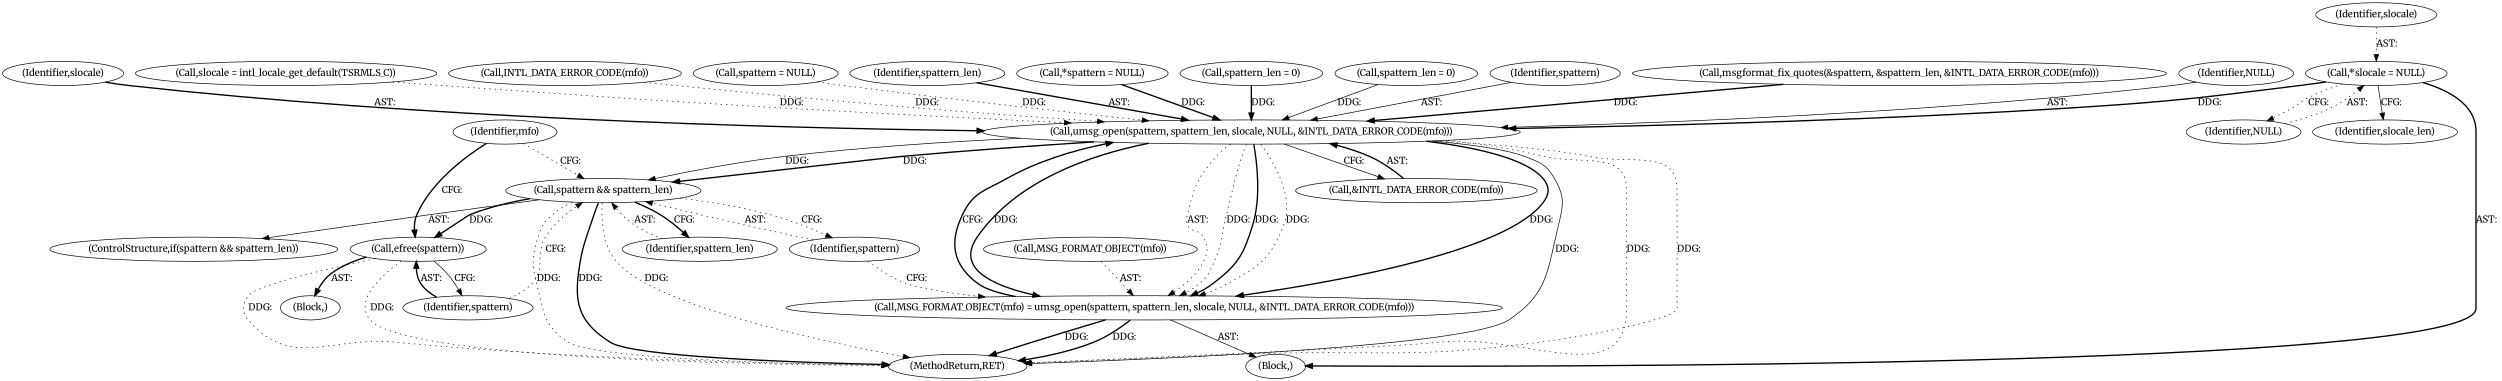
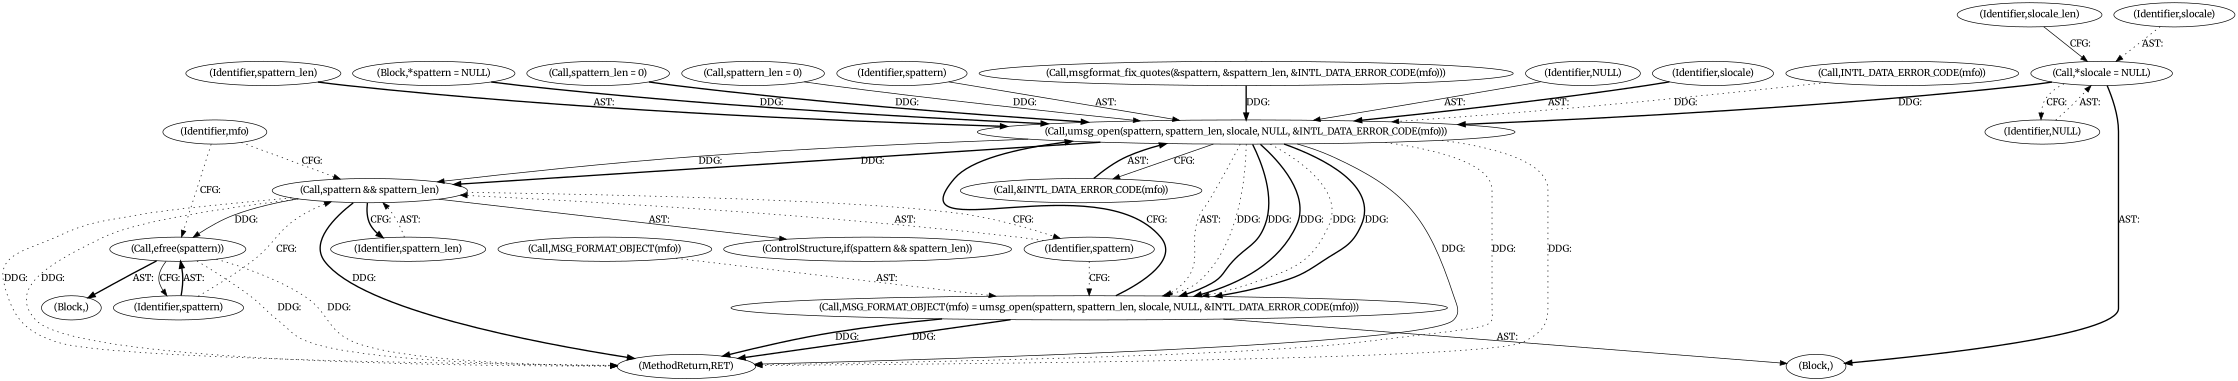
node "(Call,slocale = intl_locale_get_default(TSRMLS_C))": removed
node "(Call,spattern = NULL)": removed
node "(Call,*spattern = NULL)": label "(Call,*spattern = NULL)" -> "(Block,*spattern = NULL)"
edge "(Call,*slocale = NULL)" -> "(Identifier,slocale_len)": reversed
edge "(Identifier,mfo)" -> "(Call,efree(spattern))": style bold -> dotted
edge "(Call,spattern && spattern_len)" -> "(Call,efree(spattern))": style bold -> solid
